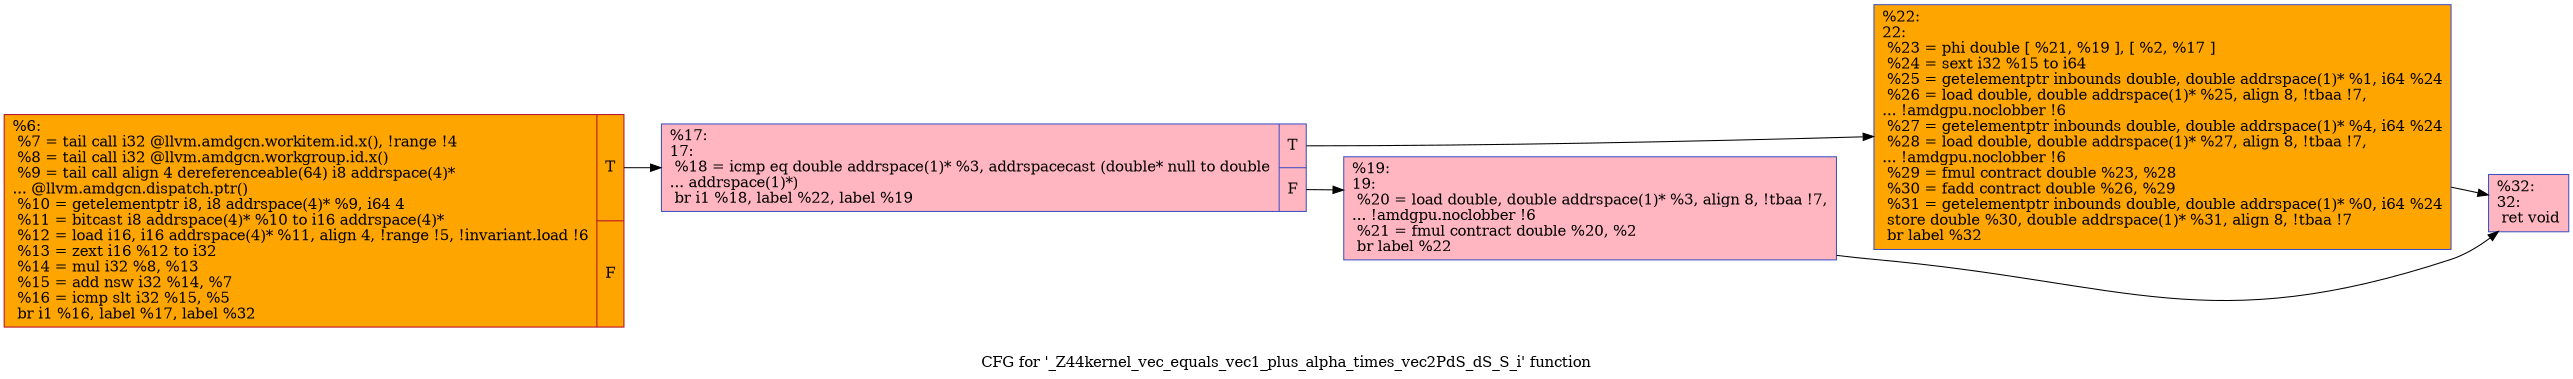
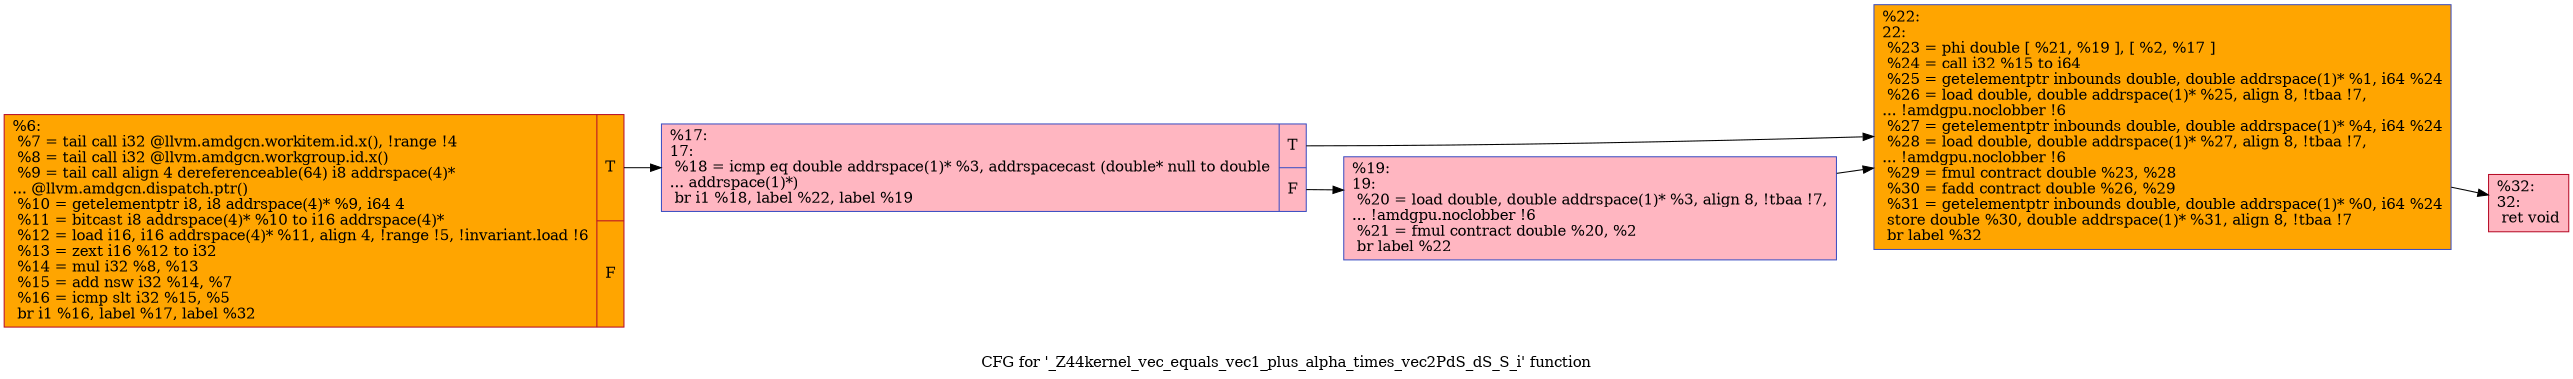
node "%22:": text "%24 = sext i32 %15 to i64" -> "%24 = call i32 %15 to i64"
node "%32:": color #3d50c3ff -> #b70d28ff
edge "%19:" -> "%32:": now "%19:" -> "%22:"
